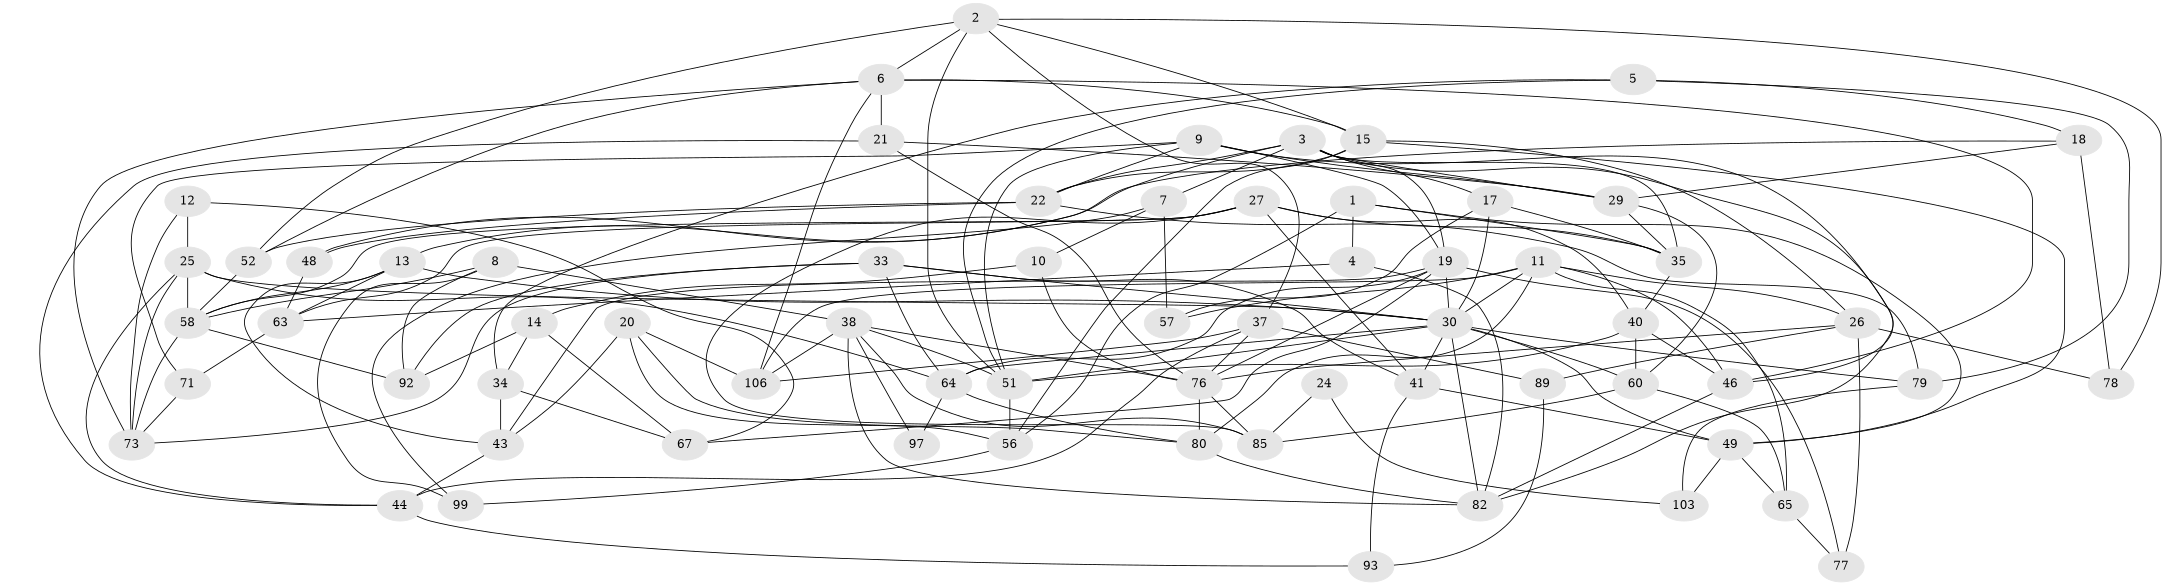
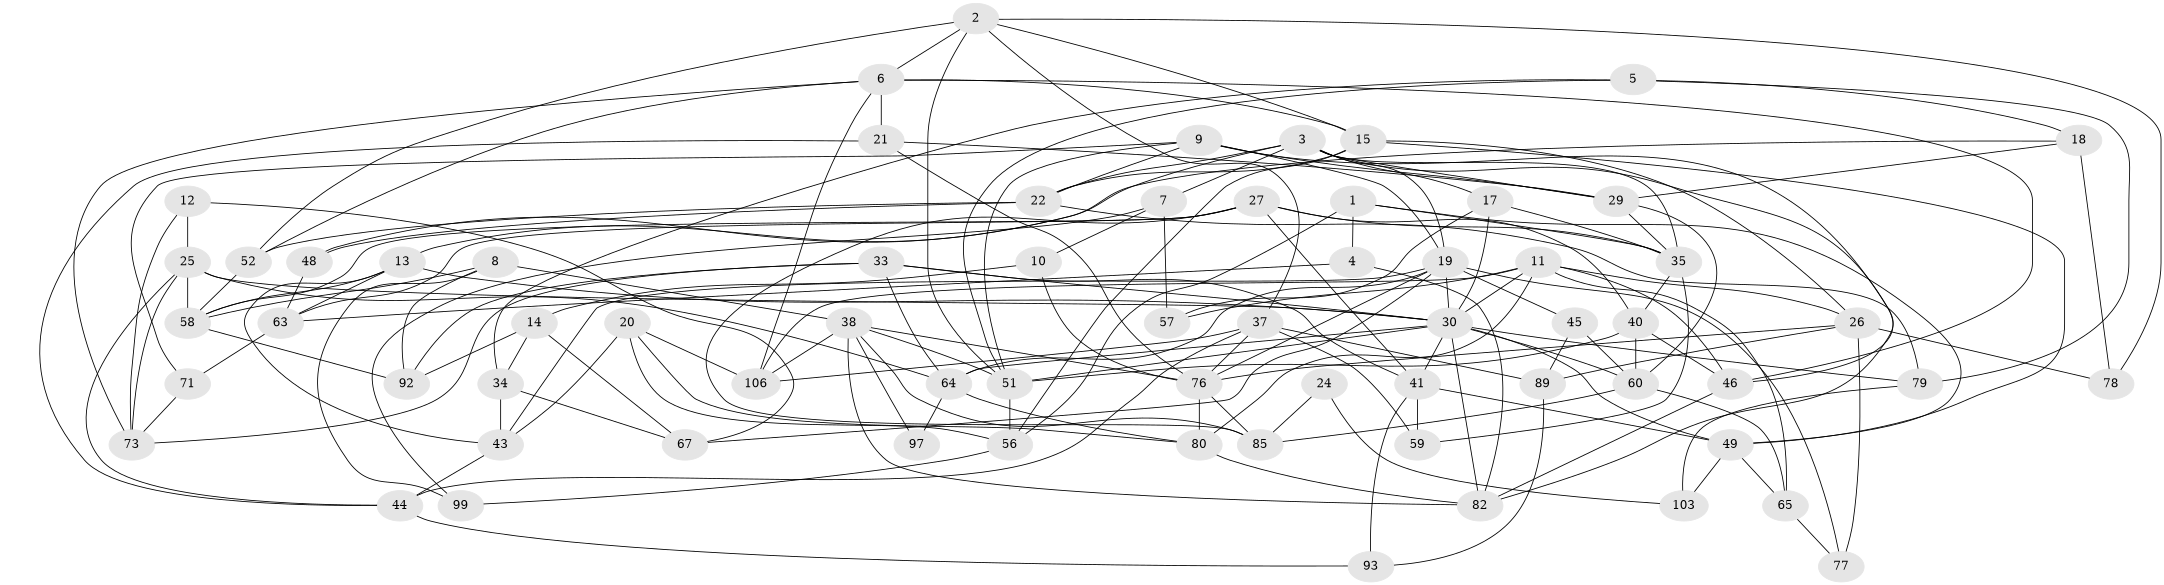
node "45": added
edge "58" -- "73": removed
node "59": added
